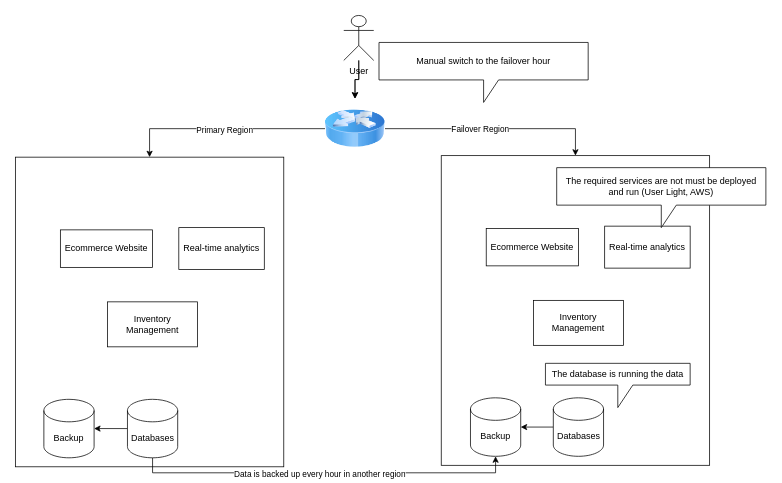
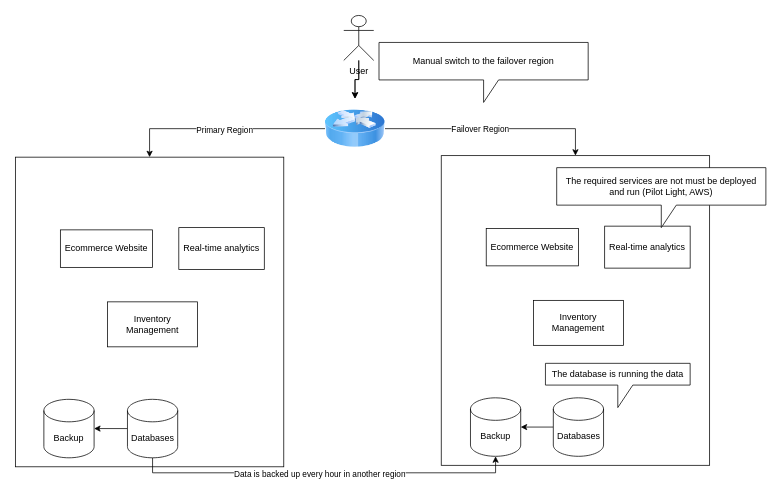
node "Manual switch to the failover hour": label "Manual switch to the failover hour" -> "Manual switch to the failover region"
node "The required services are not must be deployed and run (User Light, AWS)": label "The required services are not must be deployed and run (User Light, AWS)" -> "The required services are not must be deployed and run (Pilot Light, AWS)"
